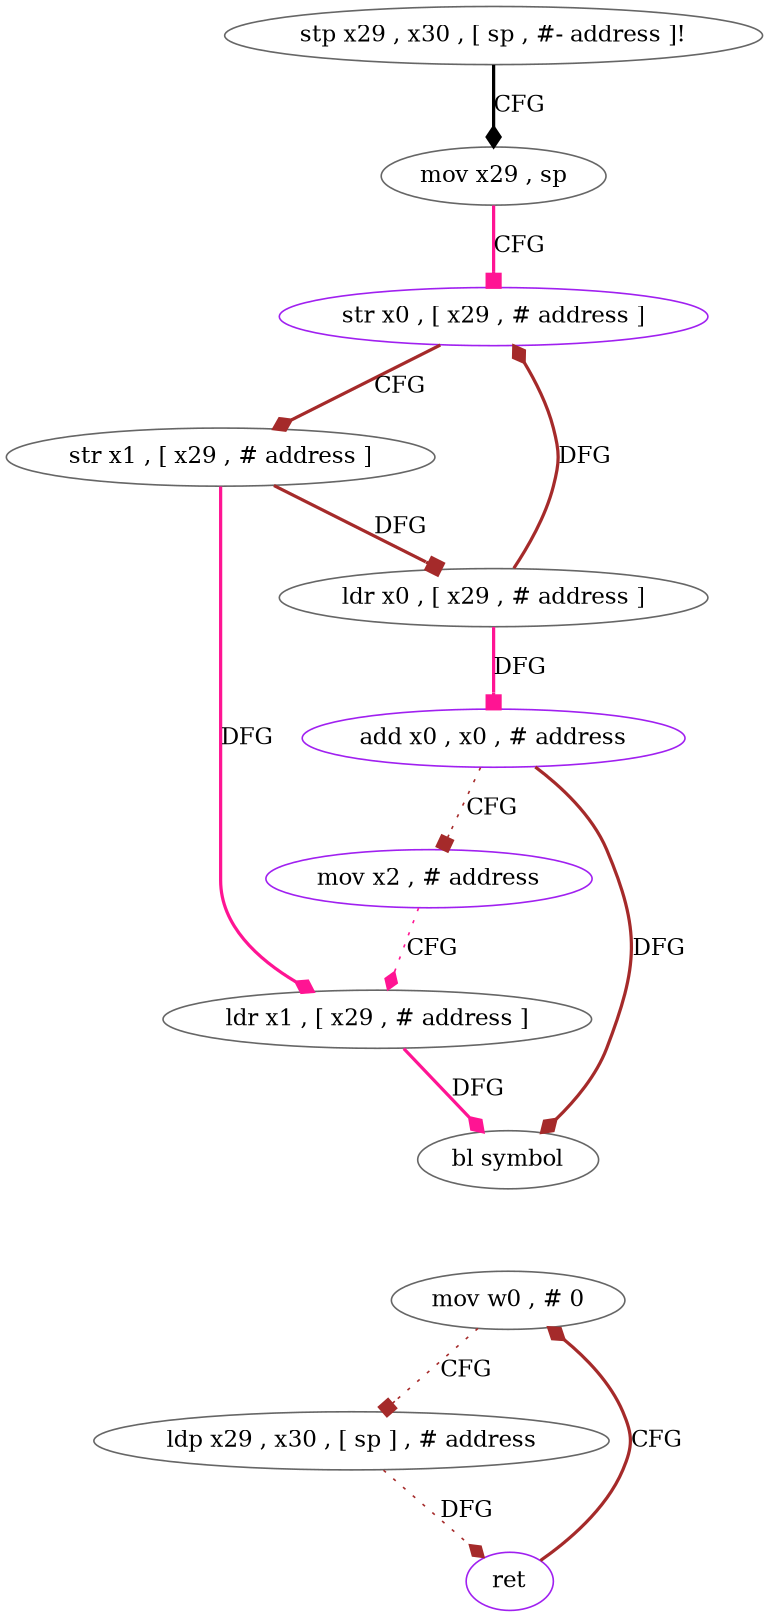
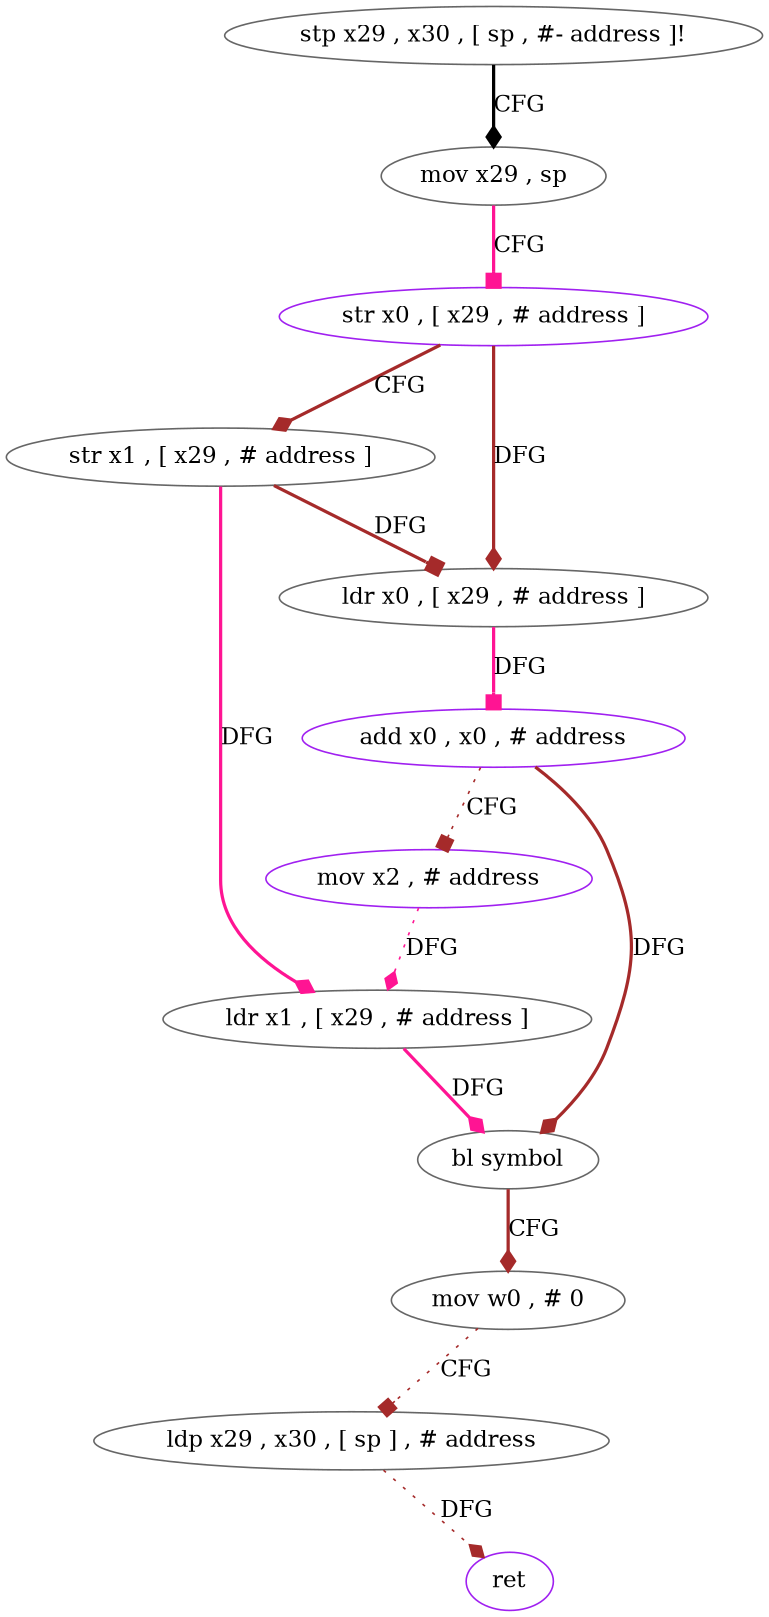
edge "ldr x0 , [ x29 , # address ]" -> "str x0 , [ x29 , # address ]": reversed
edge "mov x2 , # address" -> "ldr x1 , [ x29 , # address ]": label "CFG" -> "DFG"
edge "ret" -> "mov w0 , # 0": now "bl symbol" -> "mov w0 , # 0"
